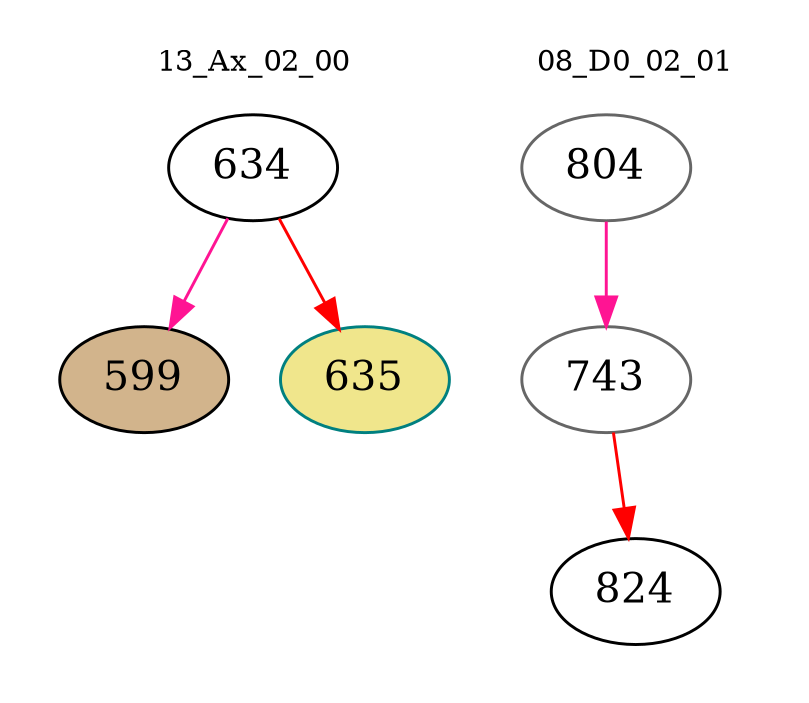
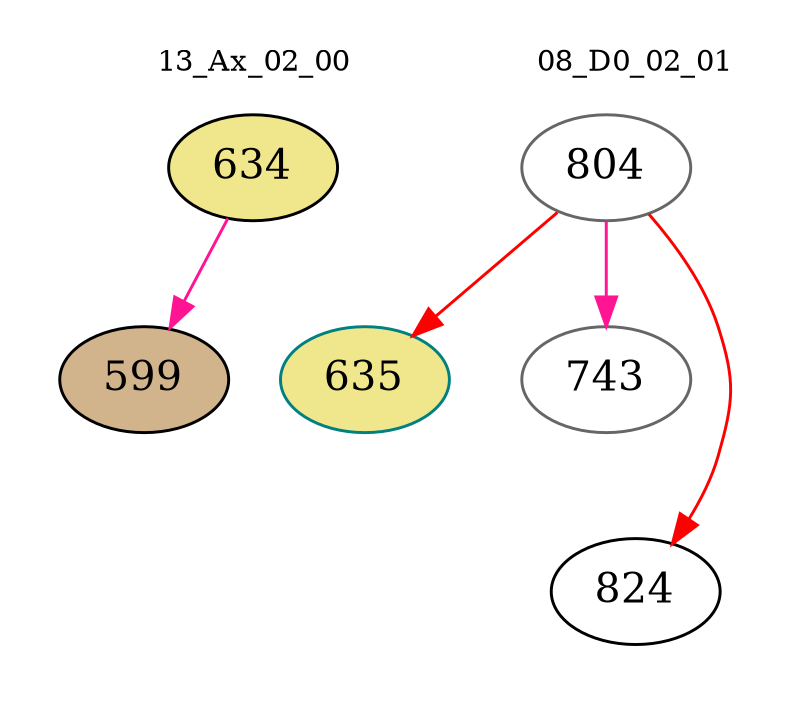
node "634": fillcolor white -> khaki
edge "634" -> "635": now "804" -> "635"
edge "743" -> "824": now "804" -> "824"
